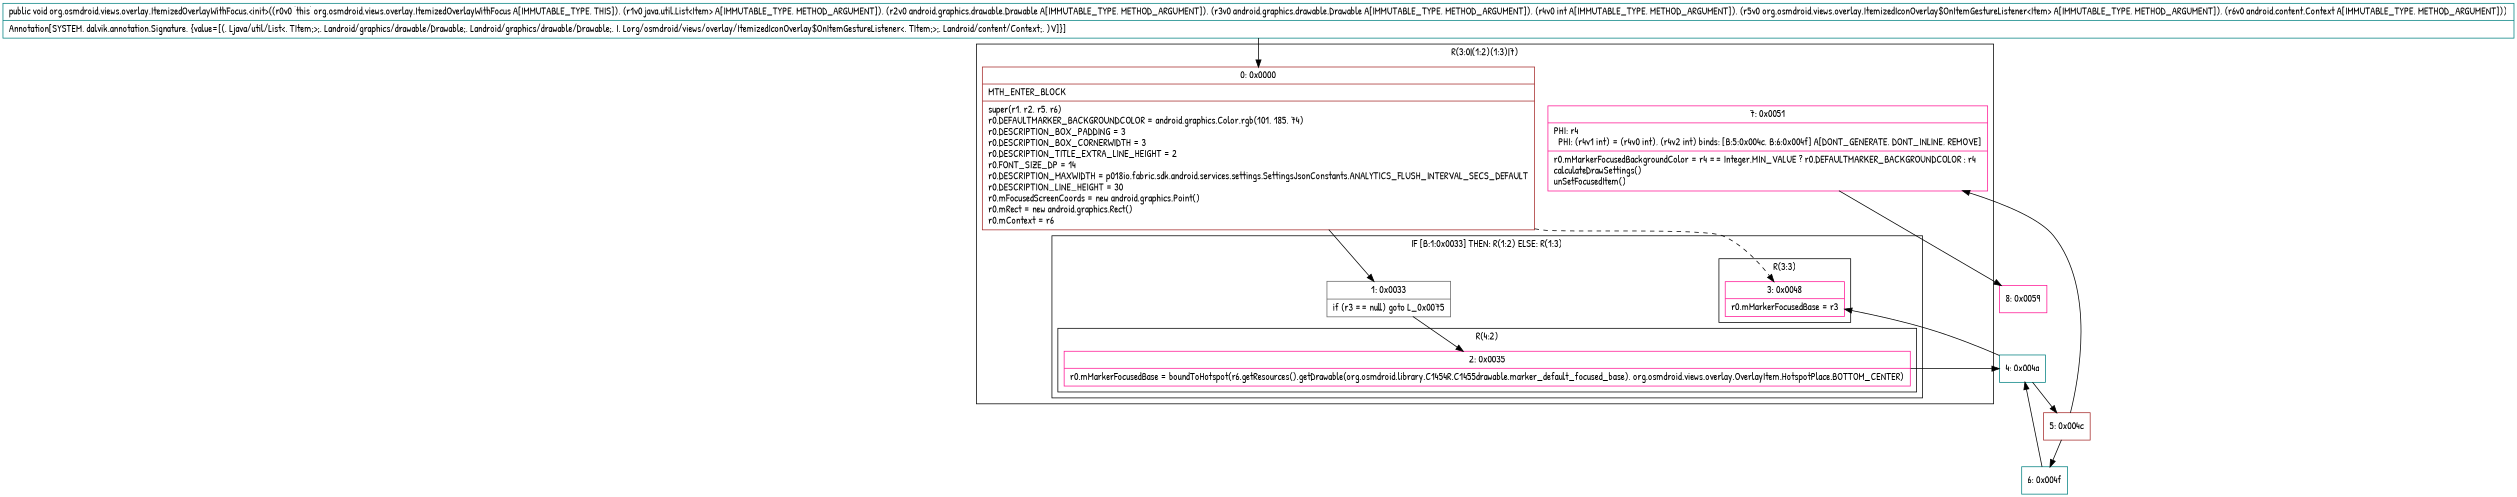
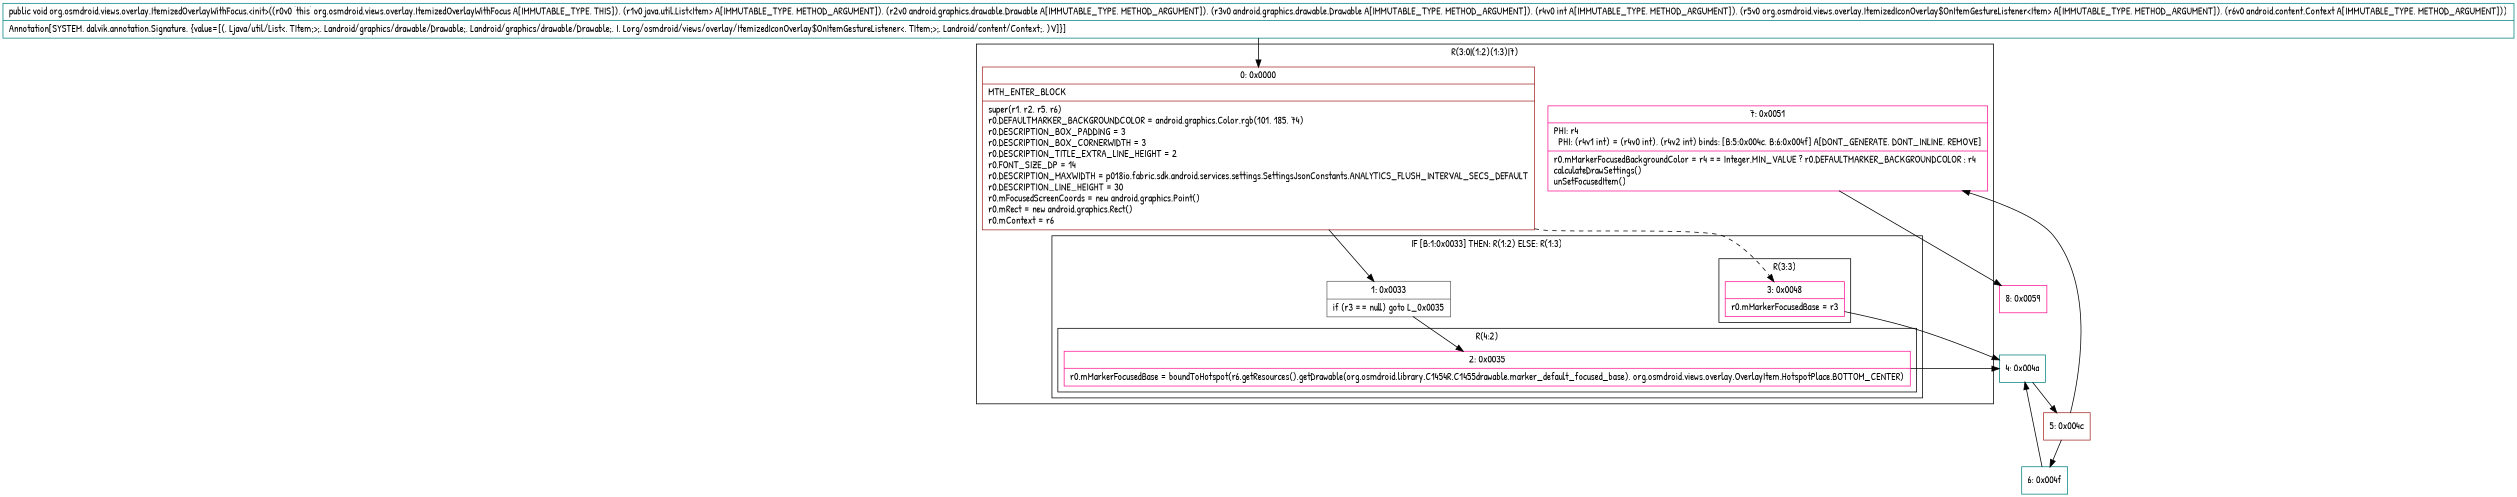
node "1: 0x0033": text "if (r3 == null) goto L_0x0075" -> "if (r3 == null) goto L_0x0035"
edge "4: 0x004a" -> "3: 0x0048": reversed
